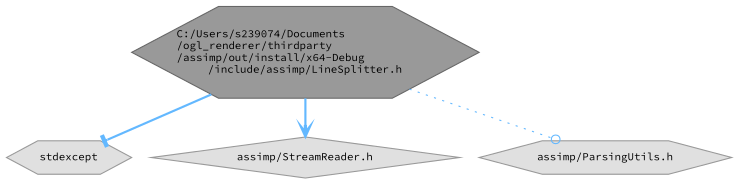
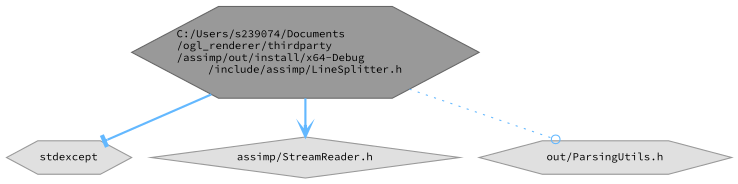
node "assimp/ParsingUtils.h": label "assimp/ParsingUtils.h" -> "out/ParsingUtils.h"
